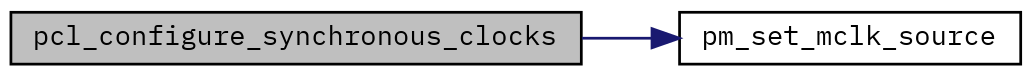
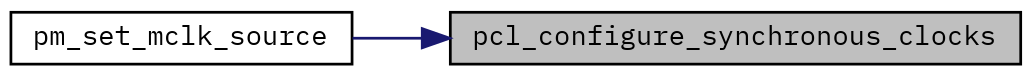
edge "pcl_configure_synchronous_clocks" -> "pm_set_mclk_source": reversed
